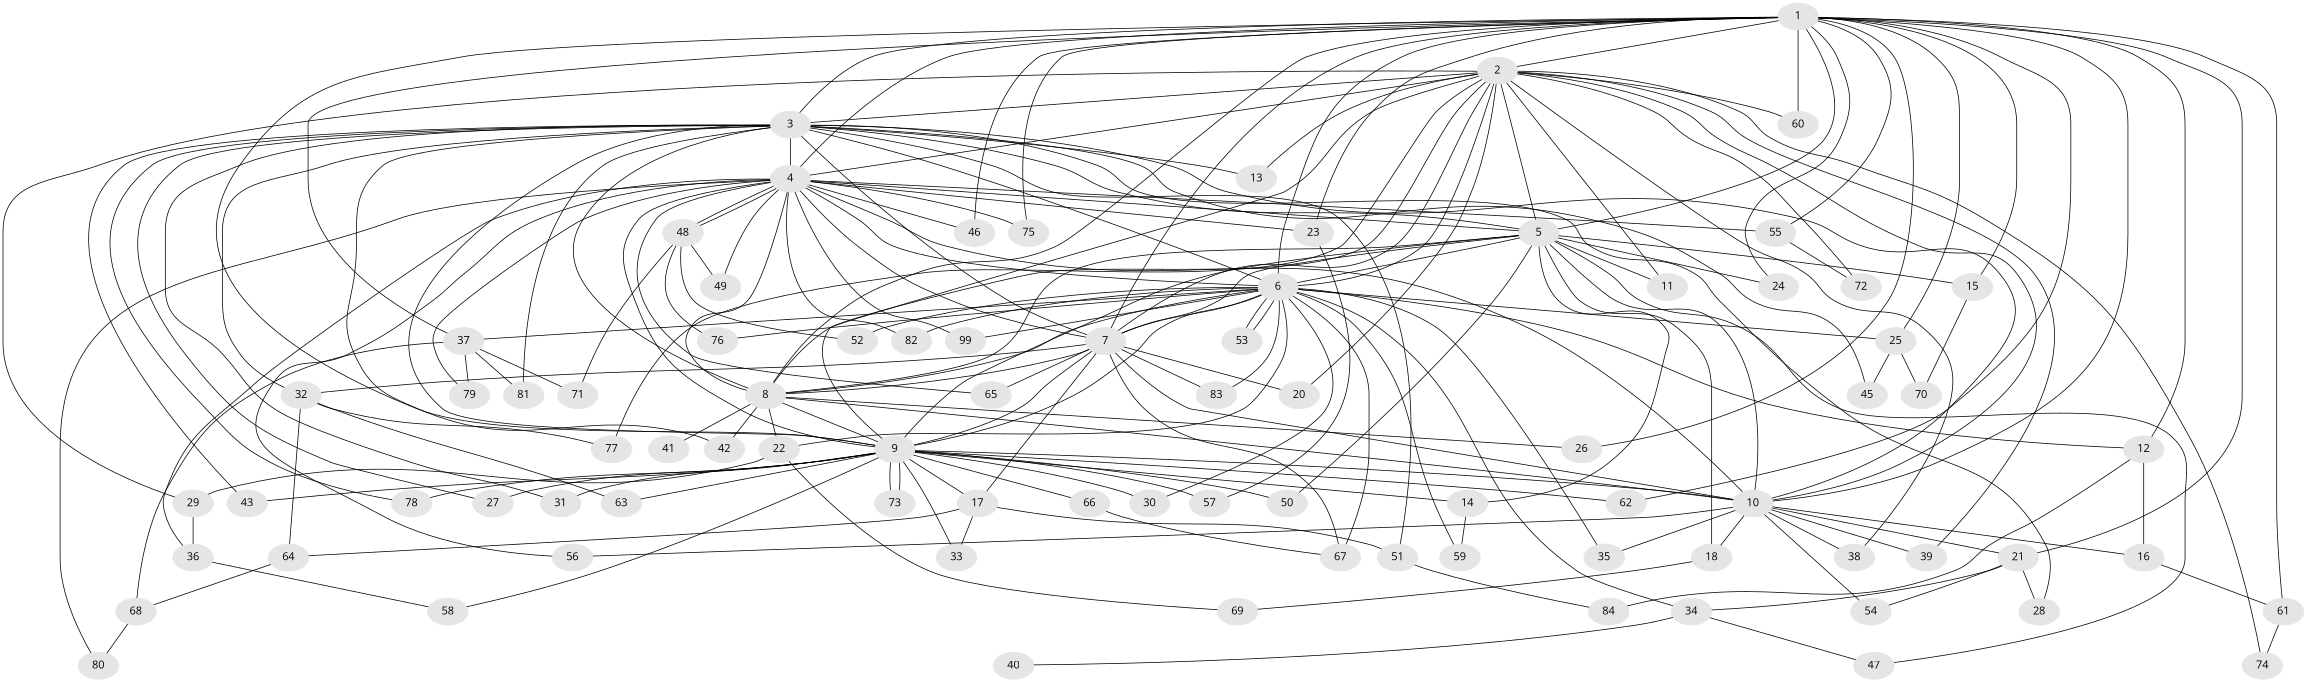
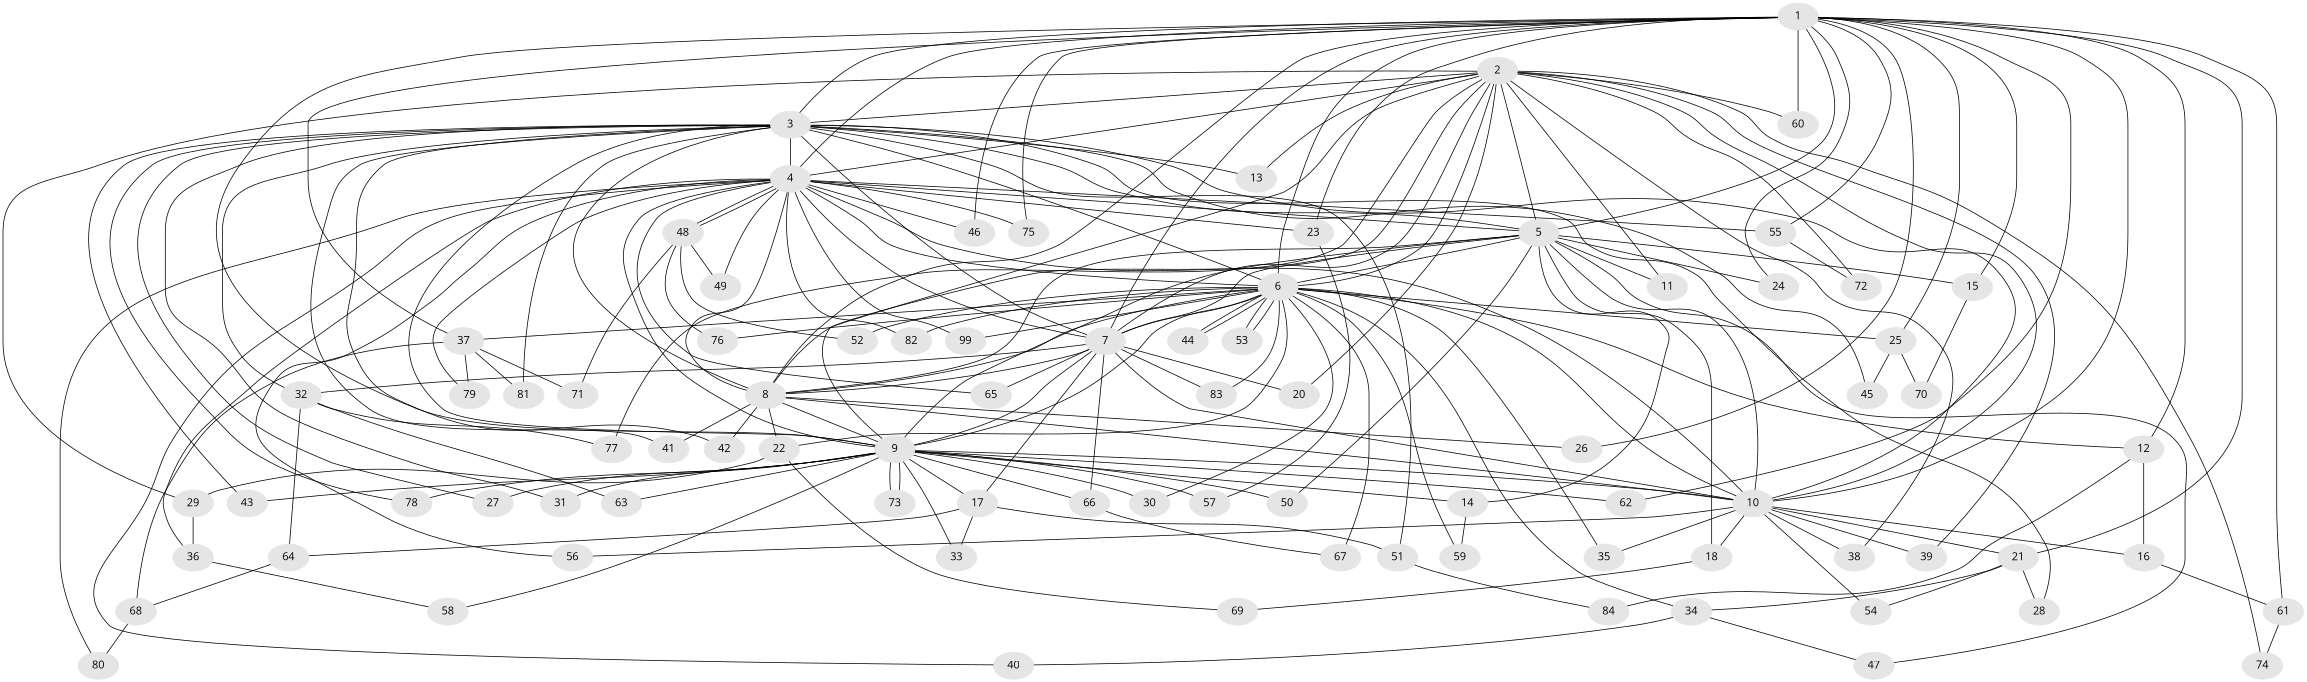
edge "1" -- "2": removed
edge "3" -- "41": added
node "44": added
edge "6" -- "10": added
edge "7" -- "67": now "7" -- "66"
edge "4" -- "40": added
